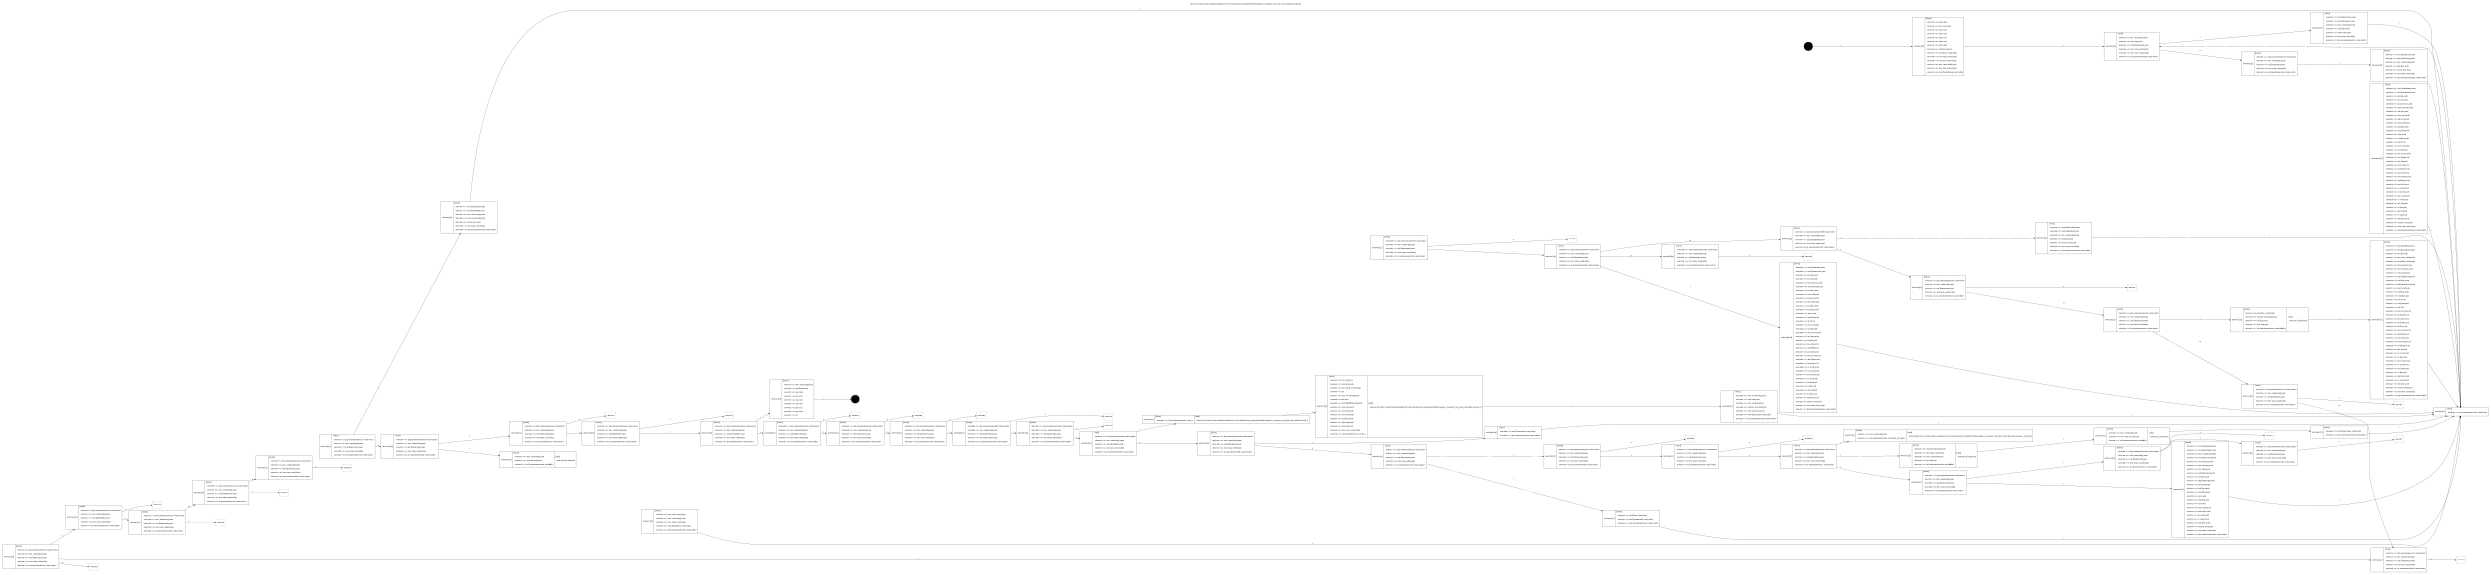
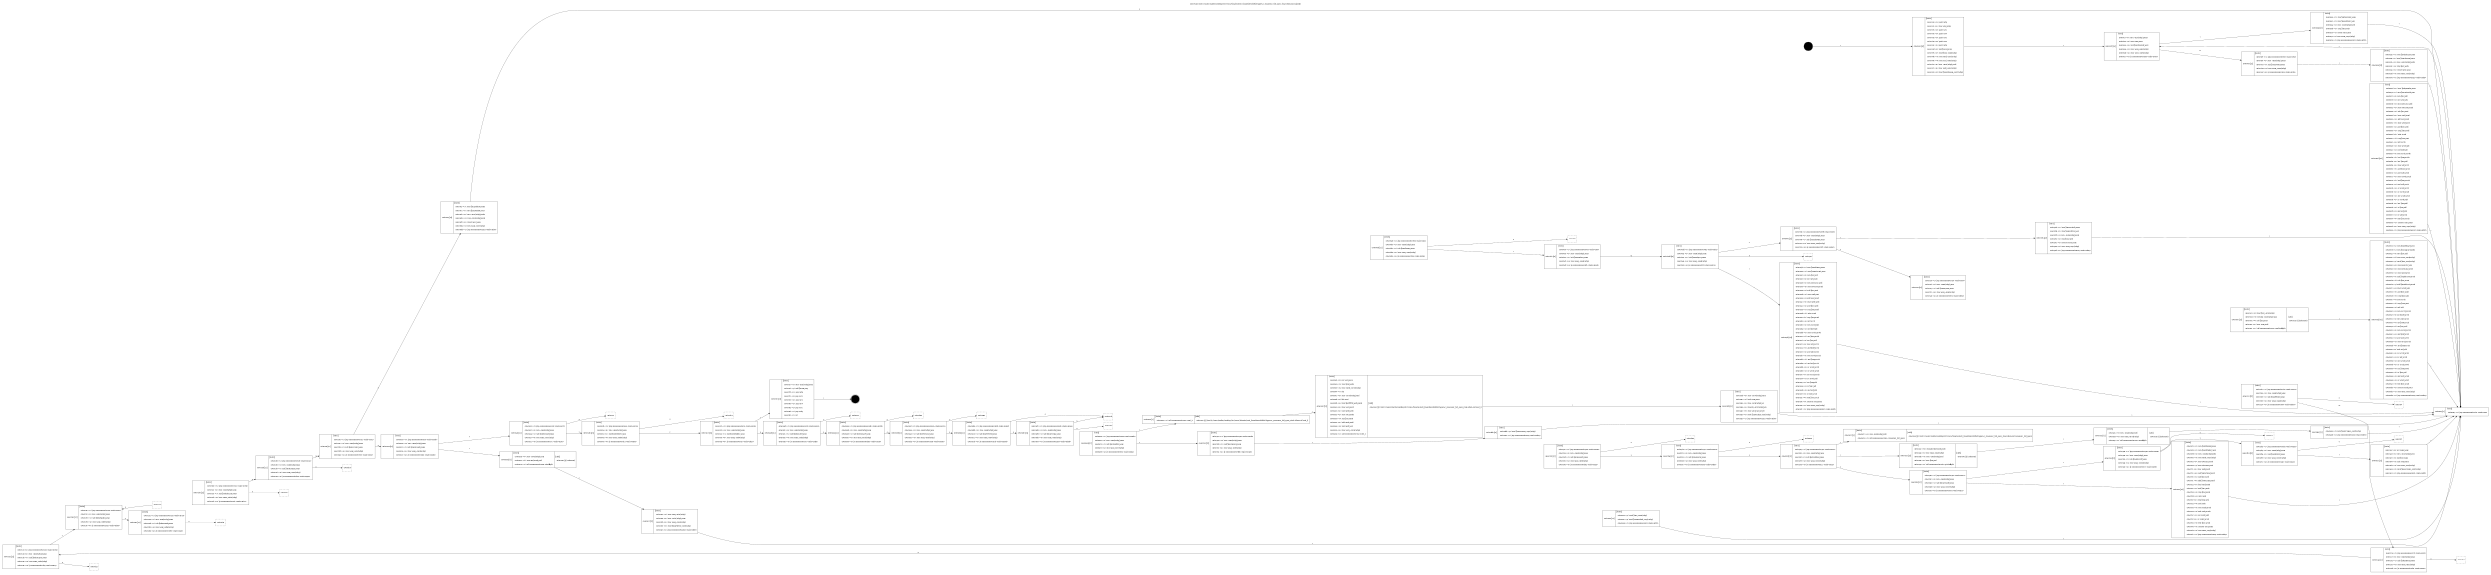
edge "0x4014c4 [25]" -> "0x4014f6 [25]": now "0x4014dd [25]" -> "0x4014f6 [25]"
node "0x401fc2": removed
edge "0x4014c4 [25]" -> "0x40187b [134]": now "0x4014dd [25]" -> "0x40187b [134]"
node "0x401528 [25]": removed
edge "0x4016d1 [25]" -> "0x4016ea [25]": now "0x4016d1 [25]" -> "0x401ccd"
node "0x40171c [25]": removed
edge "0x4015d7 [25]" -> "0x4015f0 [25]": added, label "10"
node "0x401a3c [25]": added
edge "0x401808 [13]" -> "0x401815 [21]": added, label "1"
edge "0x40158c [25]" -> "0x402020": reversed
edge "0x4015a5 [25]" -> "0x4015be [25]": removed, label "10"
edge "0x401573 [25]" -> "0x40155a [25]": reversed
